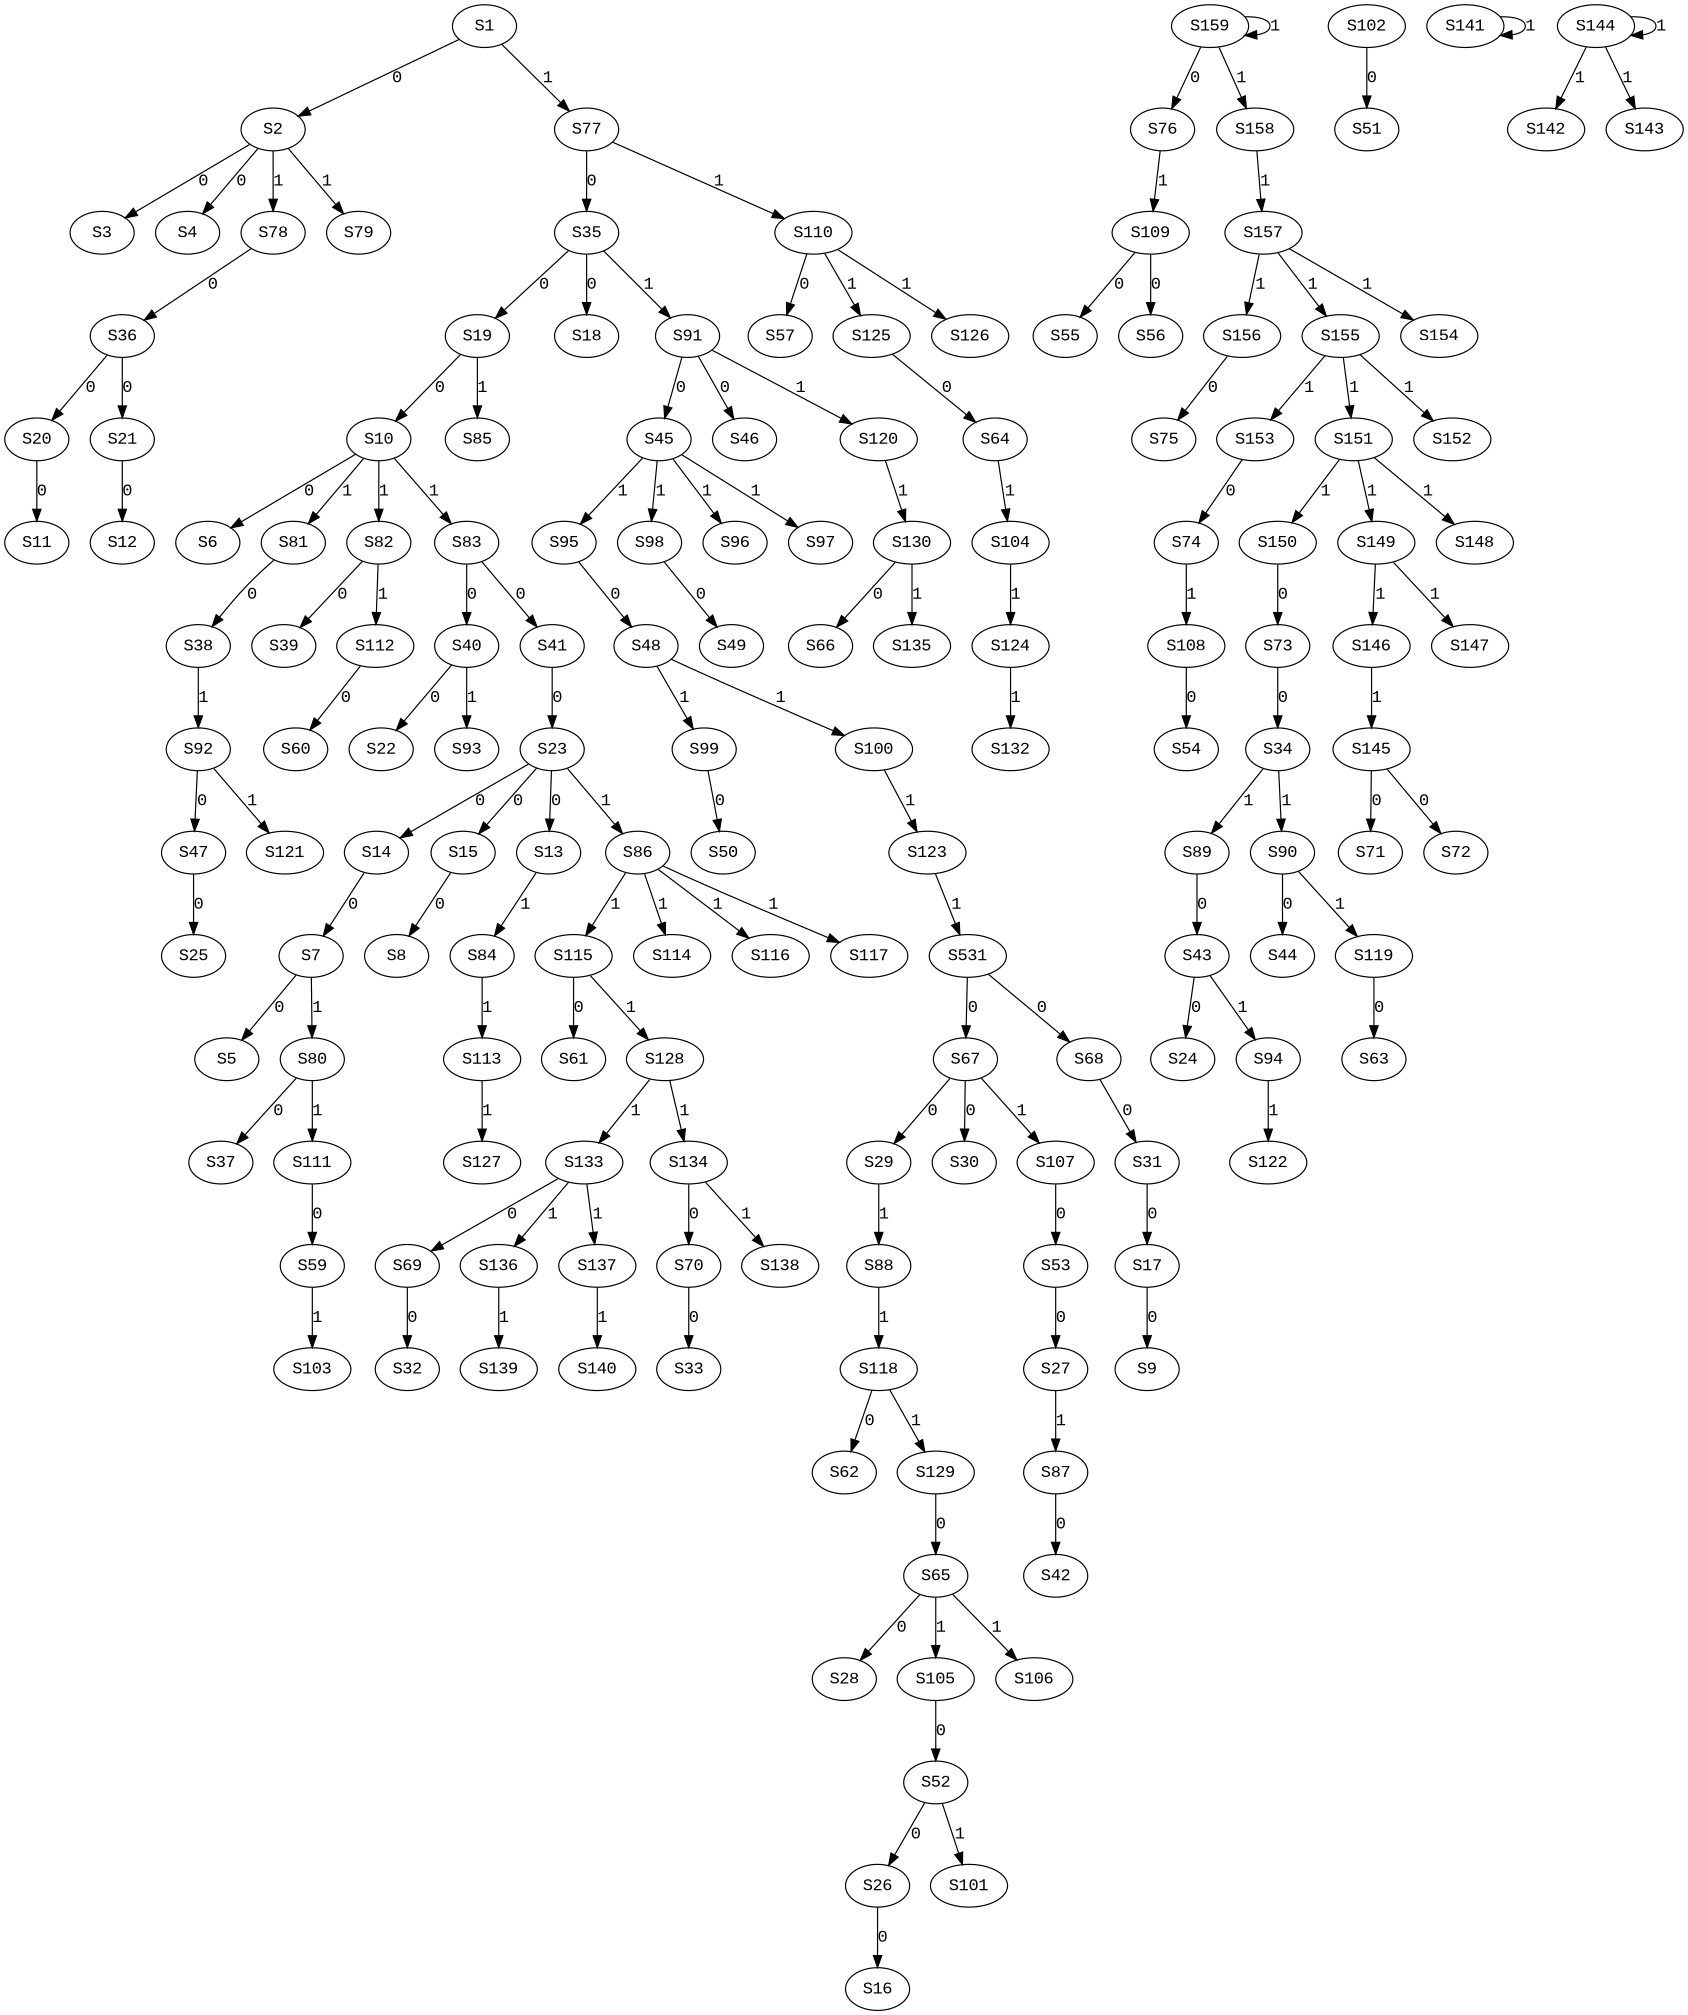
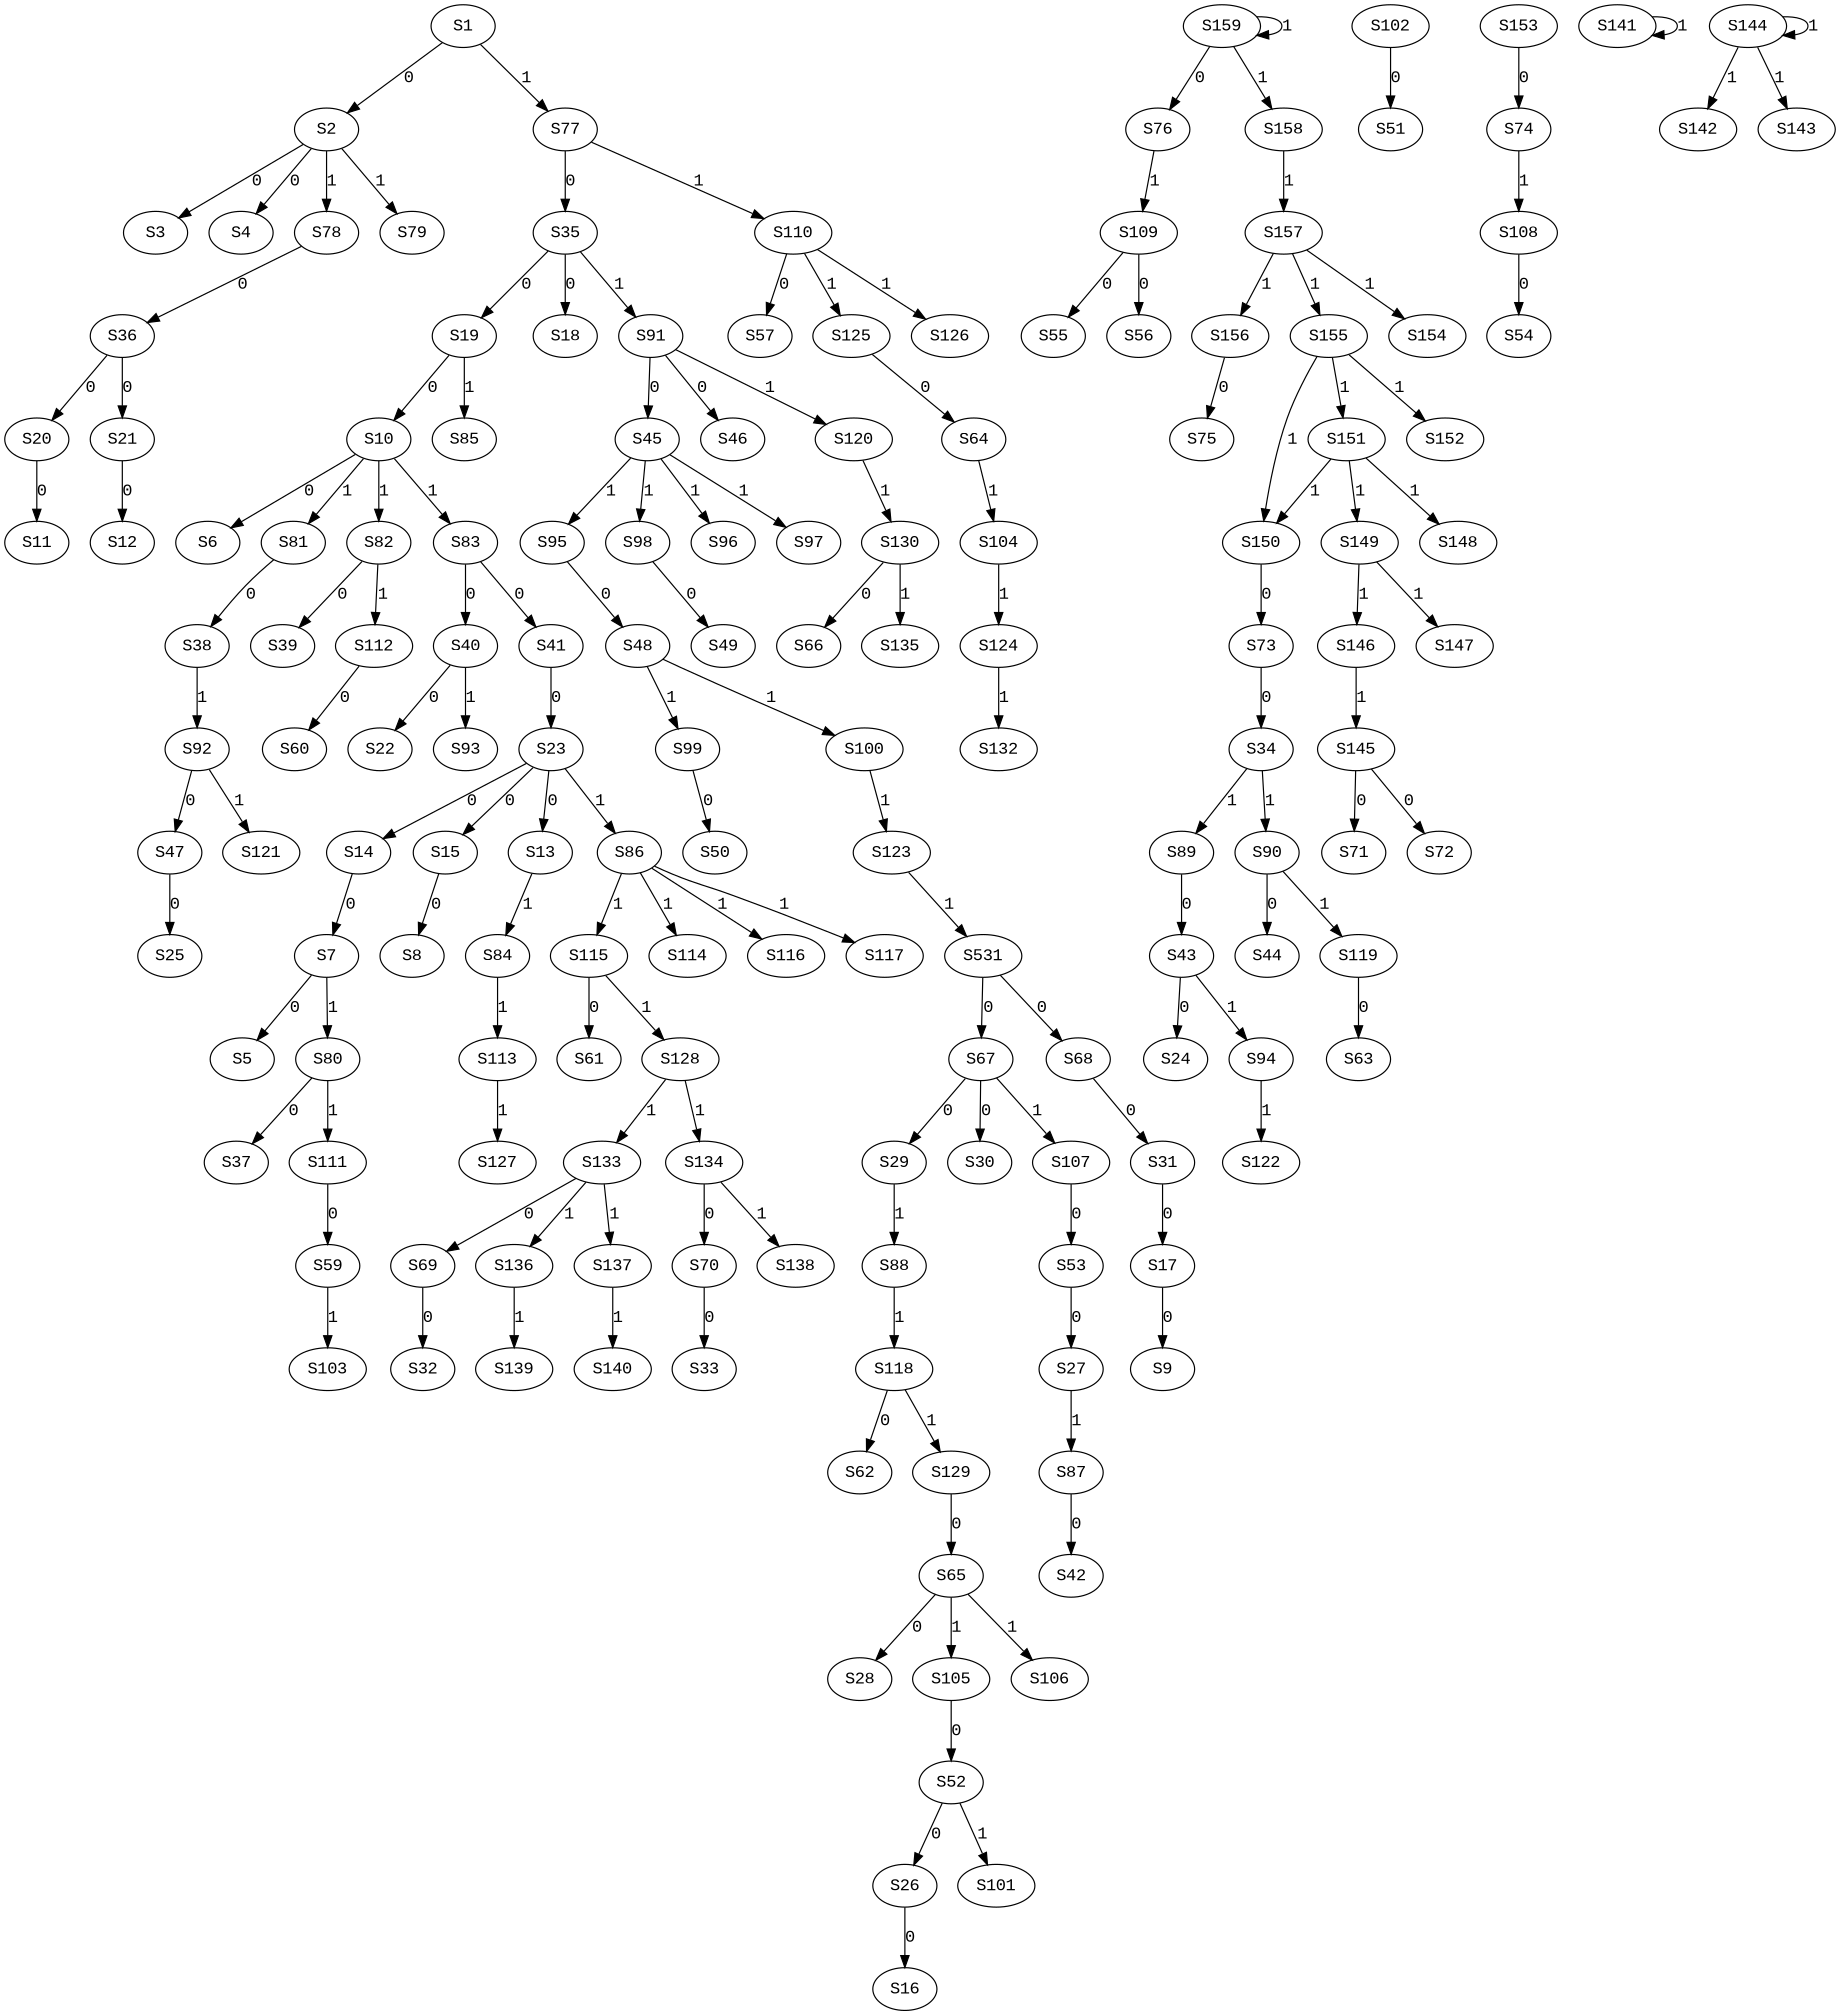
edge "S155" -> "S153": now "S155" -> "S150"
